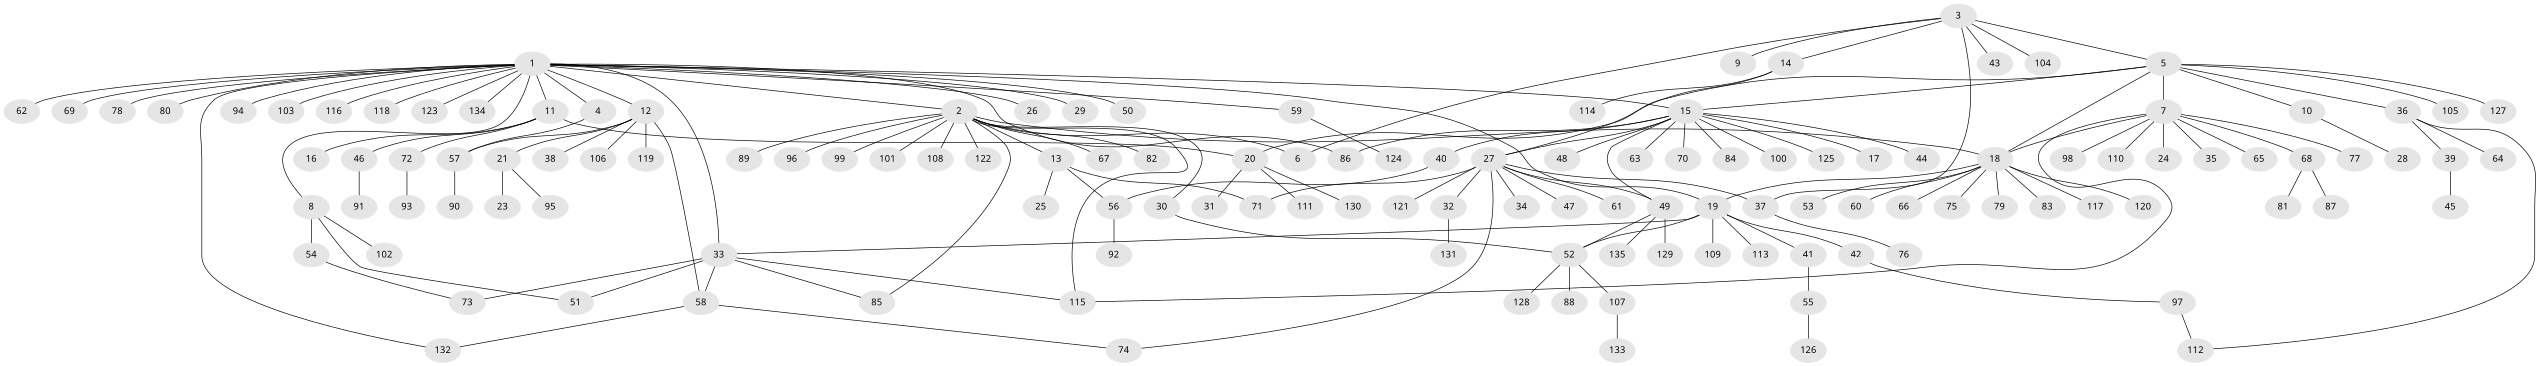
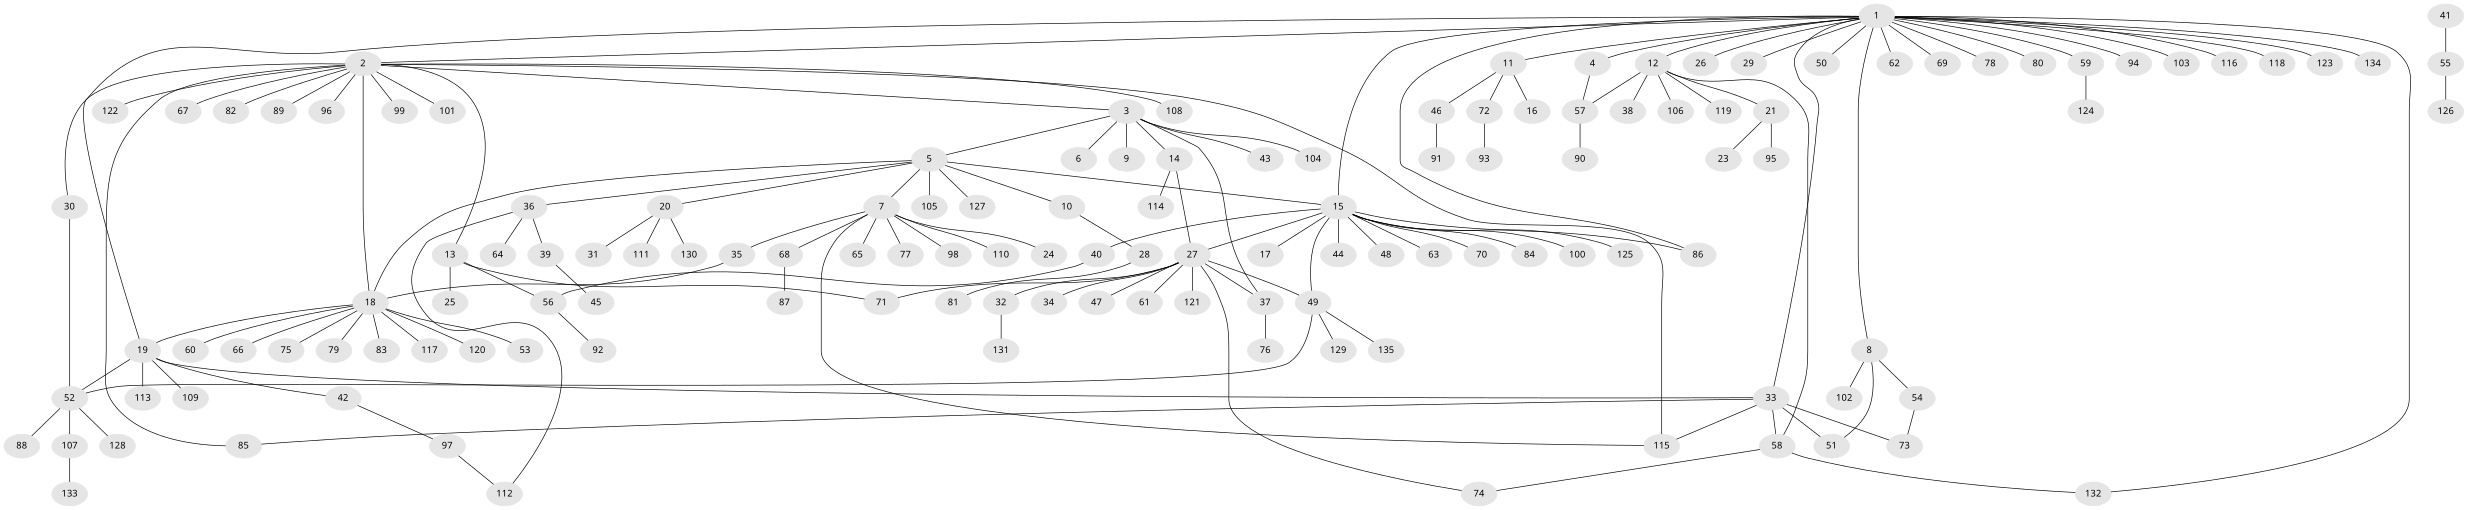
edge "2" -- "6": now "2" -- "3"
edge "7" -- "18": now "35" -- "18"
edge "11" -- "20": removed
edge "68" -- "81": now "28" -- "81"
edge "19" -- "41": removed
